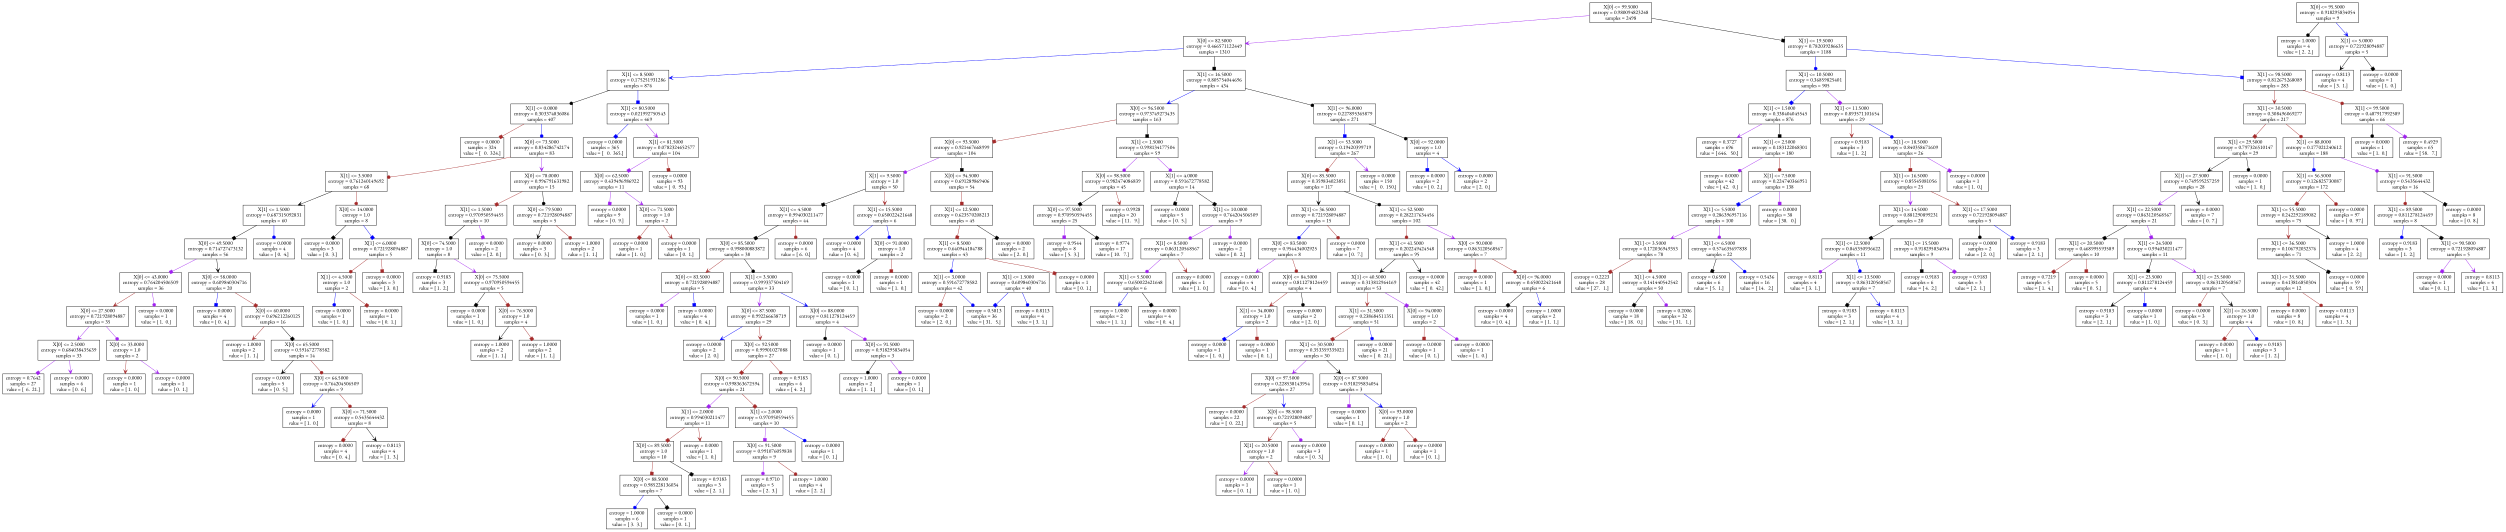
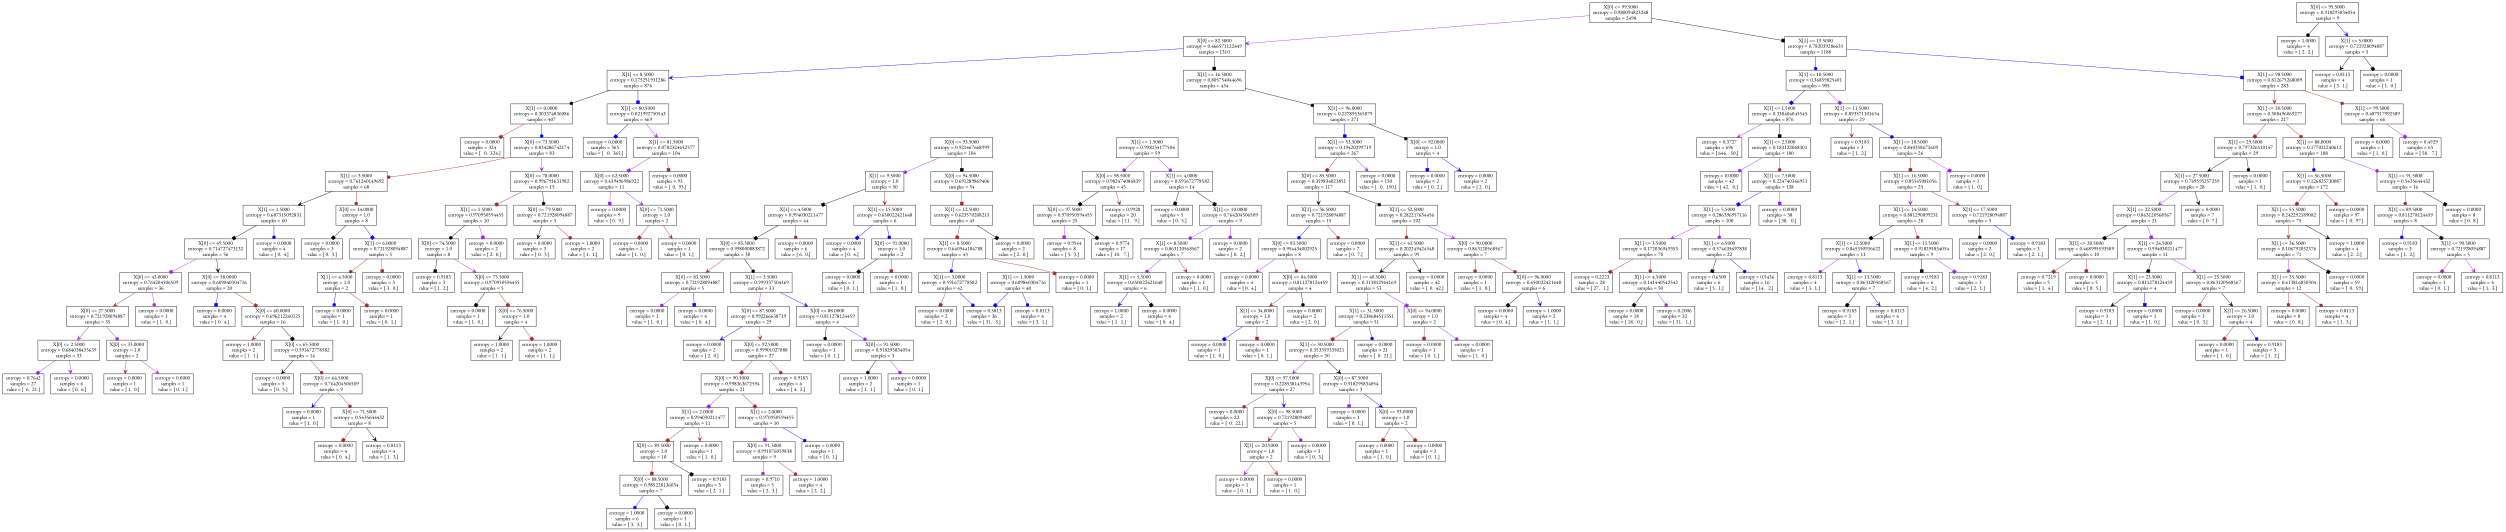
node "X[0] <= 96.5000 entropy = 0.973749273435 samples = 163": removed
edge "X[1] <= 14.5000 entropy = 0.881290899231 samples = 20" -> "X[1] <= 15.5000 entropy = 0.918295834054 samples = 9": added
edge "X[1] <= 36.5000 entropy = 0.106792032376 samples = 71" -> "X[1] <= 35.5000 entropy = 0.413816850304 samples = 12": added
